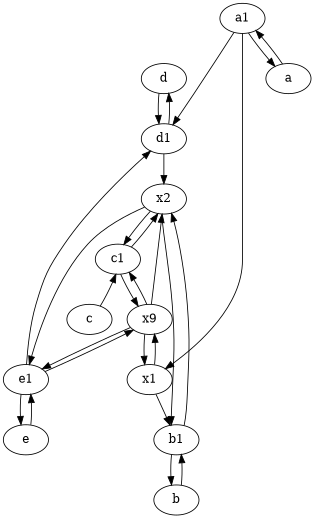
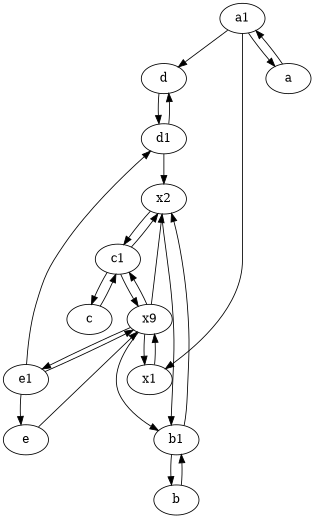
edge "a1" -> "d1": now "a1" -> "d"
edge "x2" -> "e1": removed
edge "c1" -> "c": added
edge "x1" -> "b1": now "x9" -> "b1"
edge "e" -> "e1": now "e" -> "x9"
